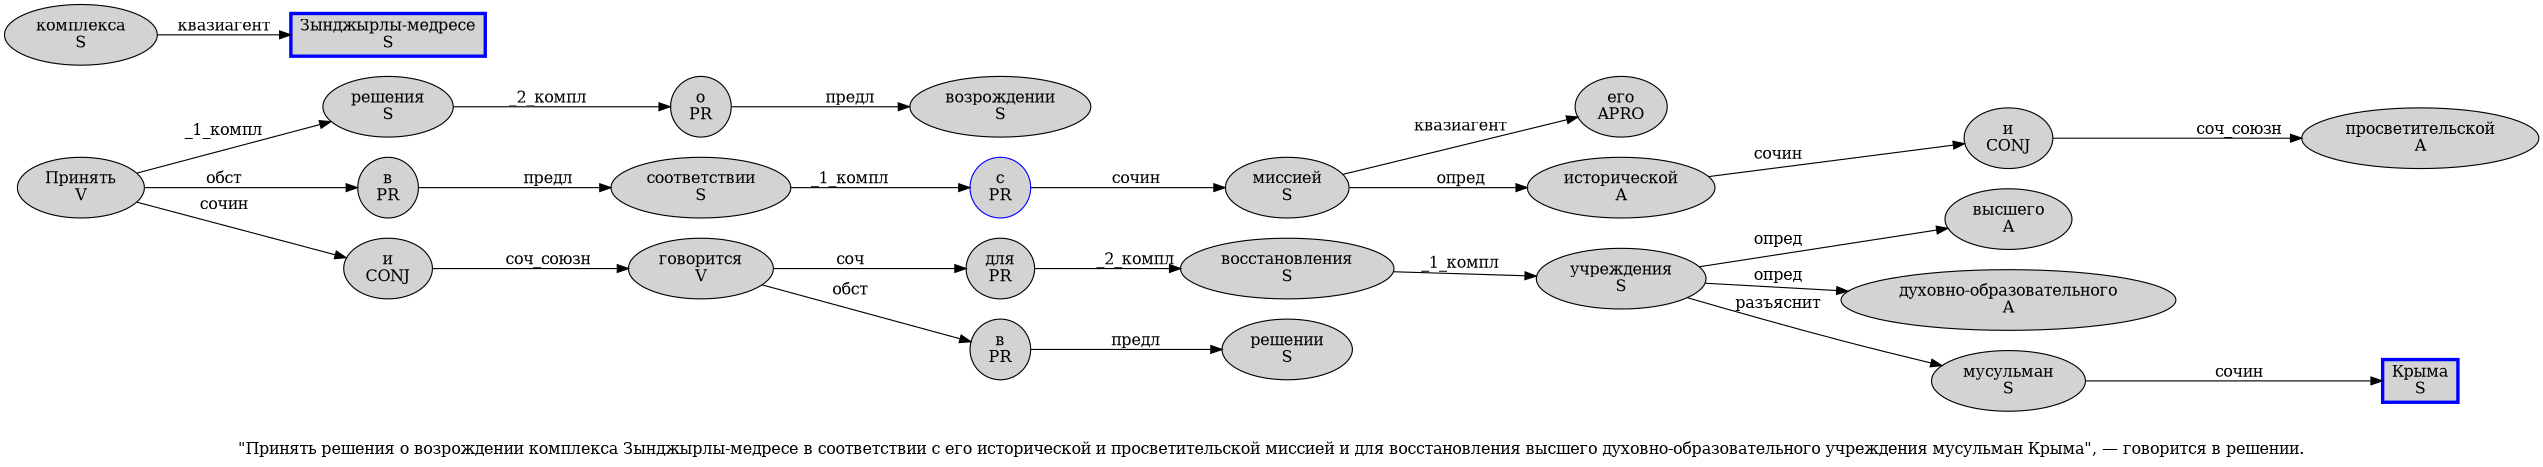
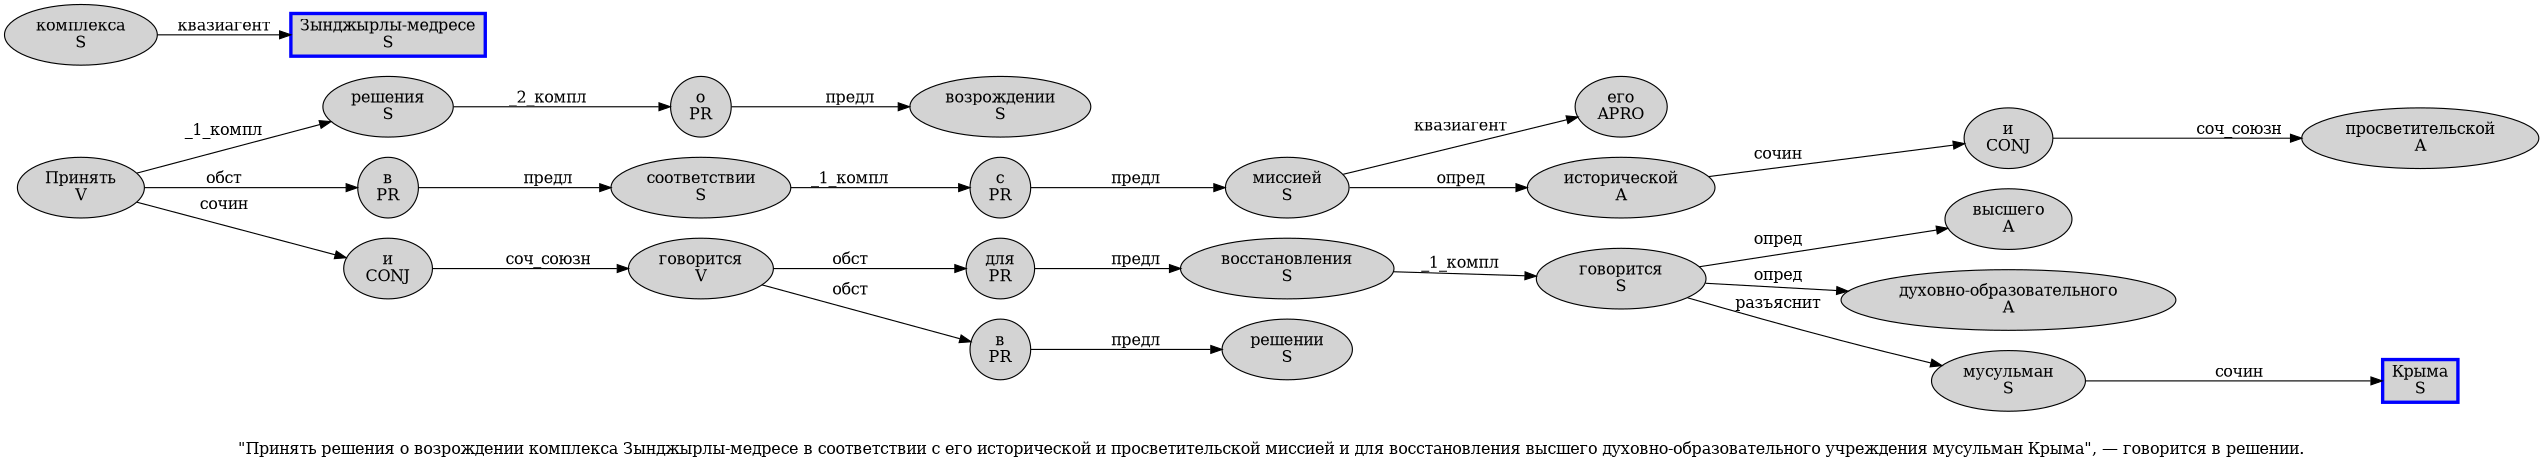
edge "с PR" -> "миссией S": label "сочин" -> "предл"
node "с PR": color blue -> black
edge "говорится V" -> "для PR": label "соч" -> "обст"
edge "для PR" -> "восстановления S": label "_2_компл" -> "предл"
node "учреждения S": label "учреждения S" -> "говорится S"
